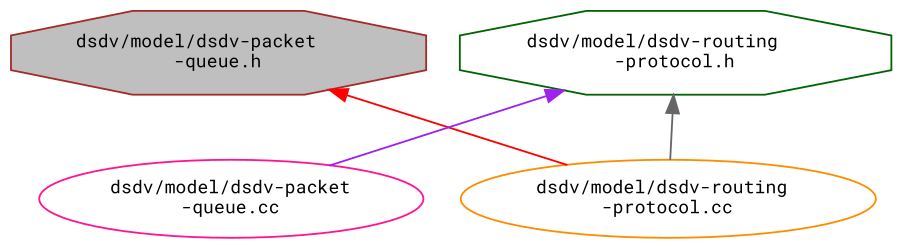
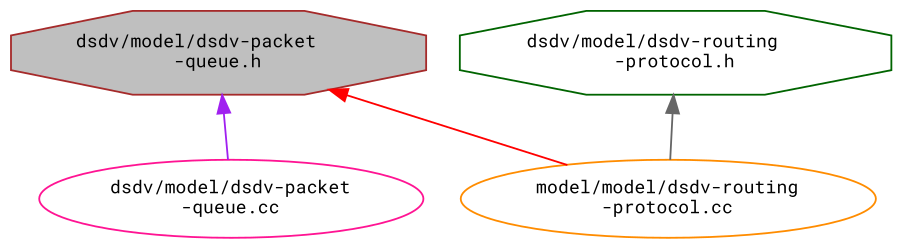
edge "dsdv/model/dsdv-packet -queue.cc" -> "dsdv/model/dsdv-routing -protocol.h": now "dsdv/model/dsdv-packet -queue.cc" -> "dsdv/model/dsdv-packet -queue.h"
node "dsdv/model/dsdv-routing -protocol.cc": label "dsdv/model/dsdv-routing -protocol.cc" -> "model/model/dsdv-routing -protocol.cc"
